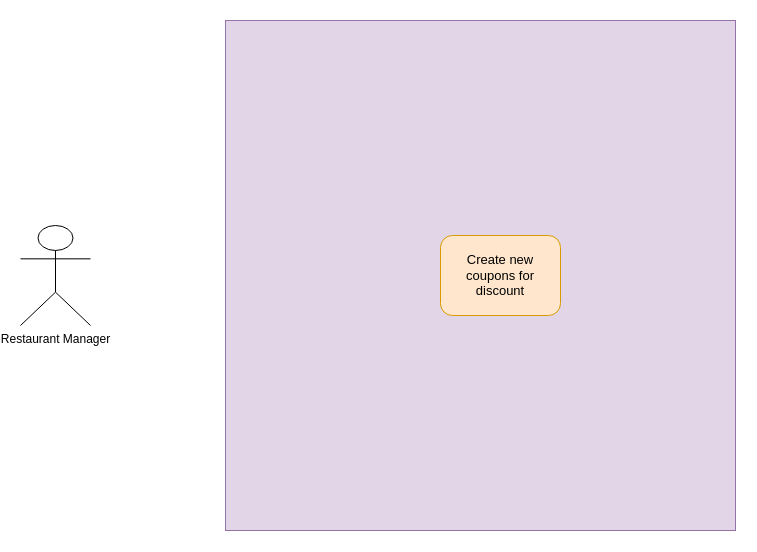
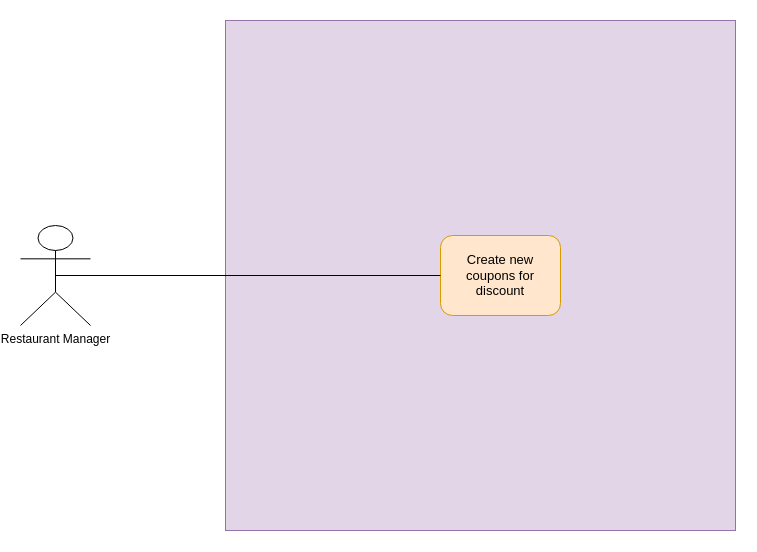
edge "Restaurant Manager" -- "Create new coupons for discount": added
